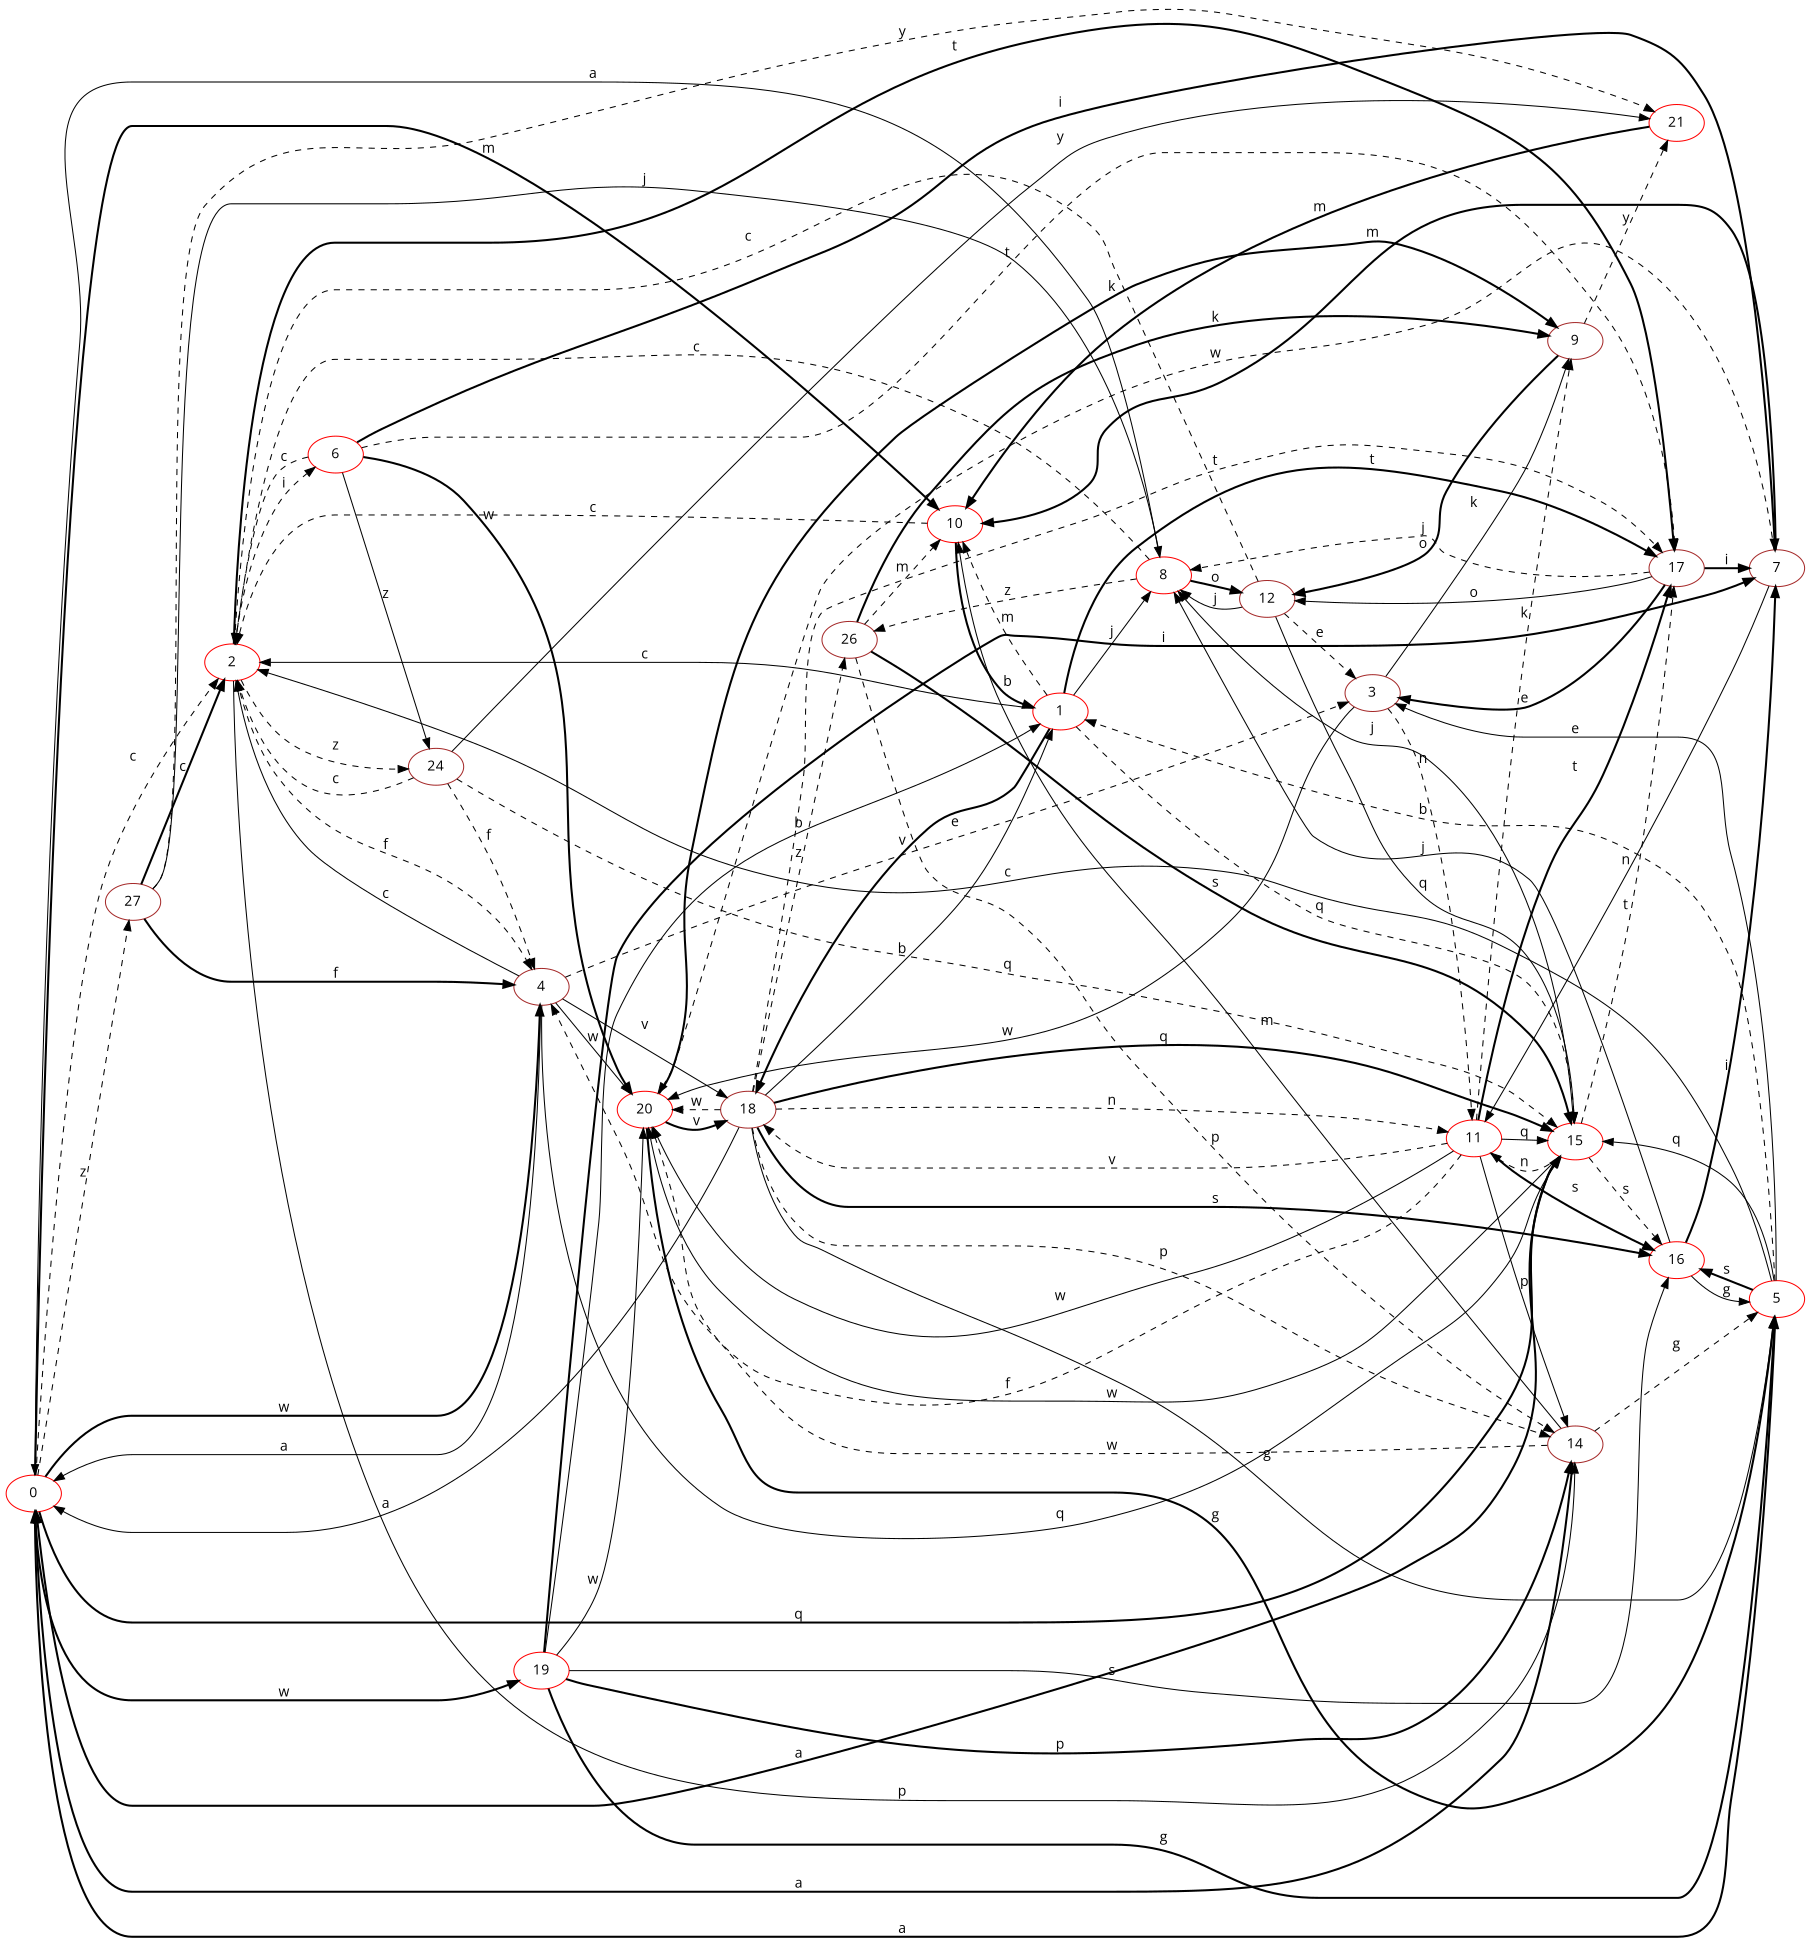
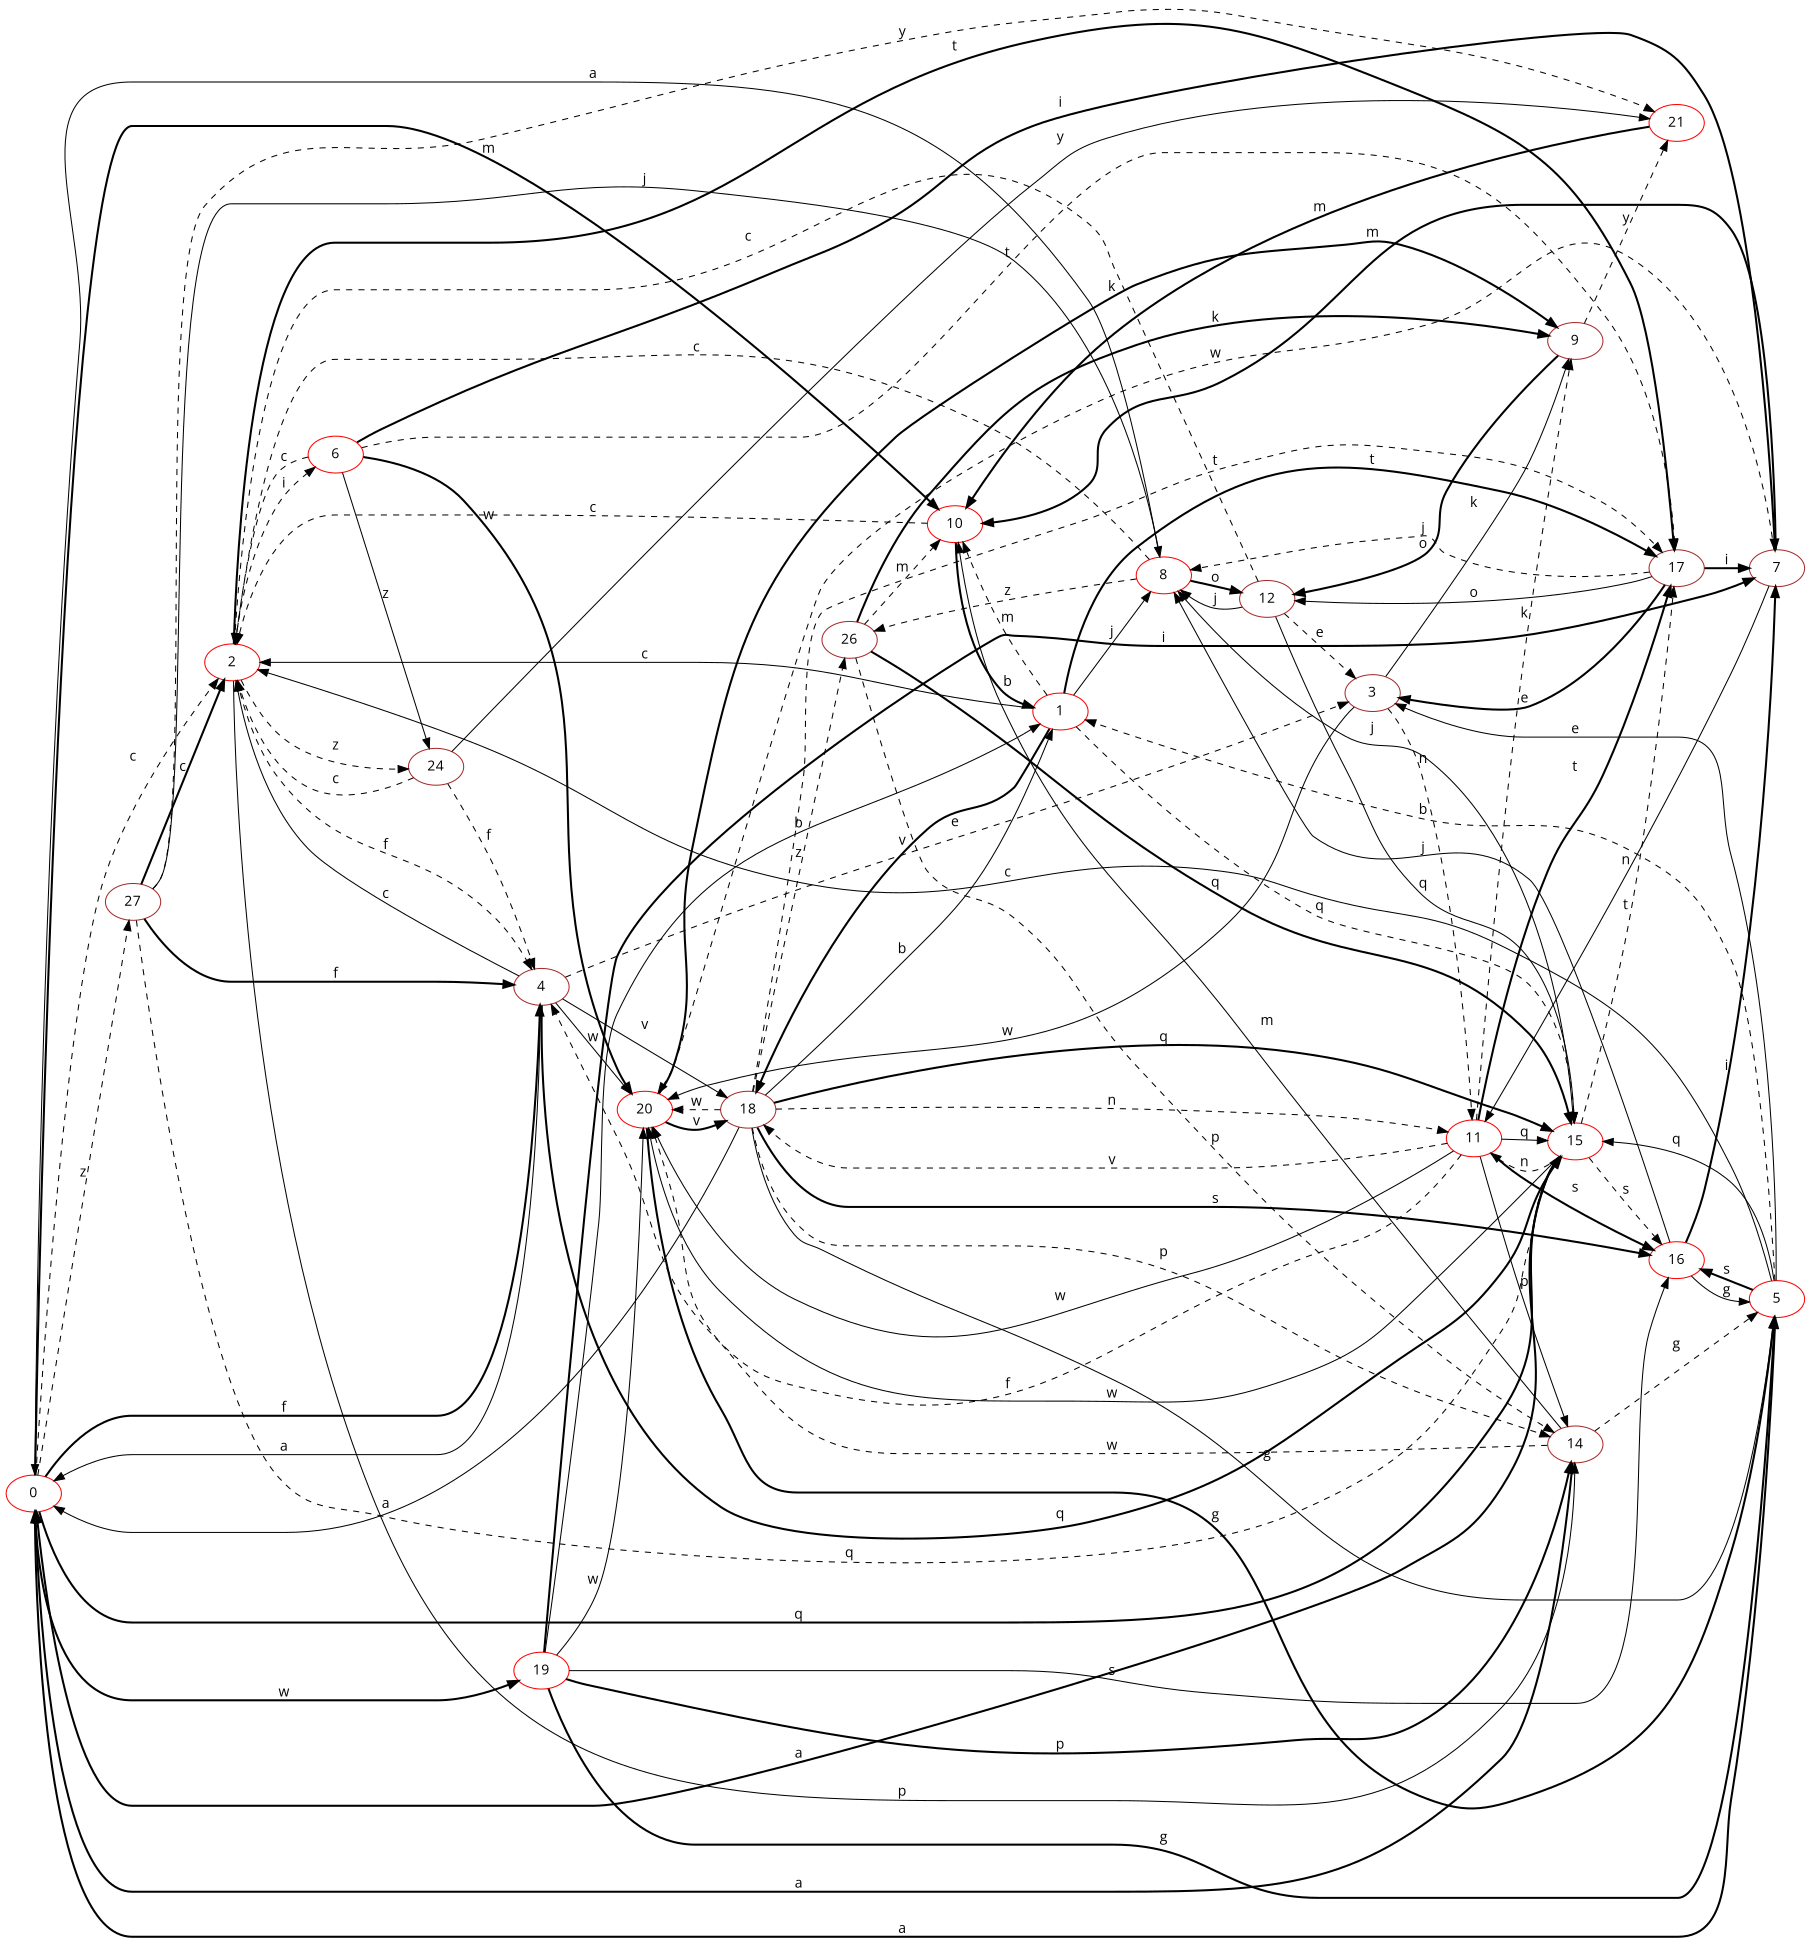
edge "26" -> "15": label "s" -> "q"
edge "24" -> "15": now "27" -> "15"
edge "0" -> "4": label "w" -> "f"
edge "4" -> "15": style solid -> bold
